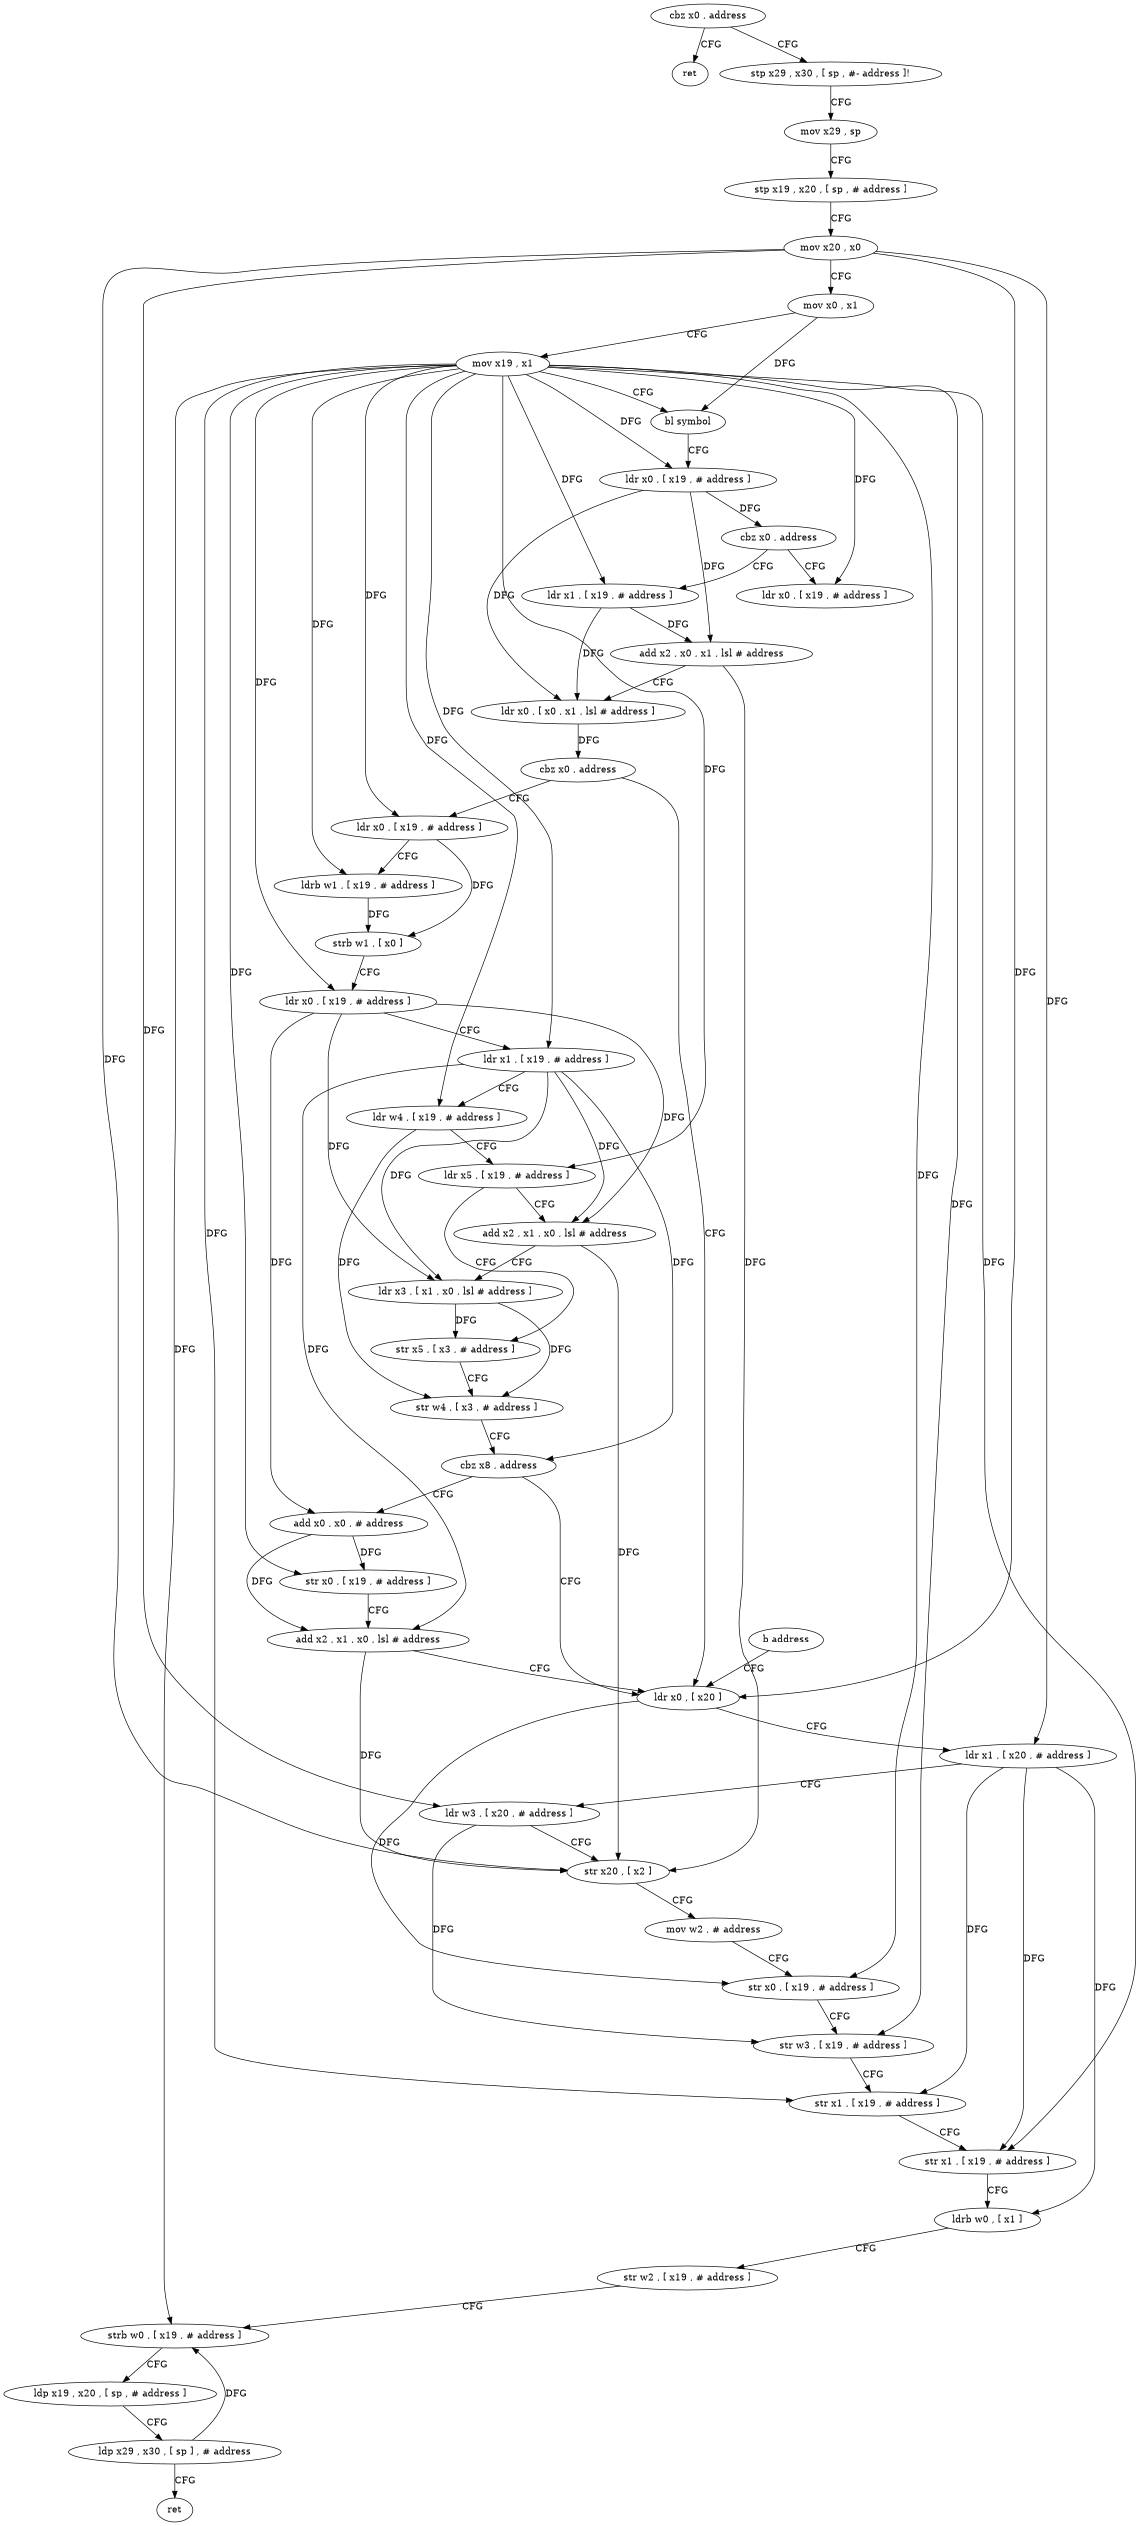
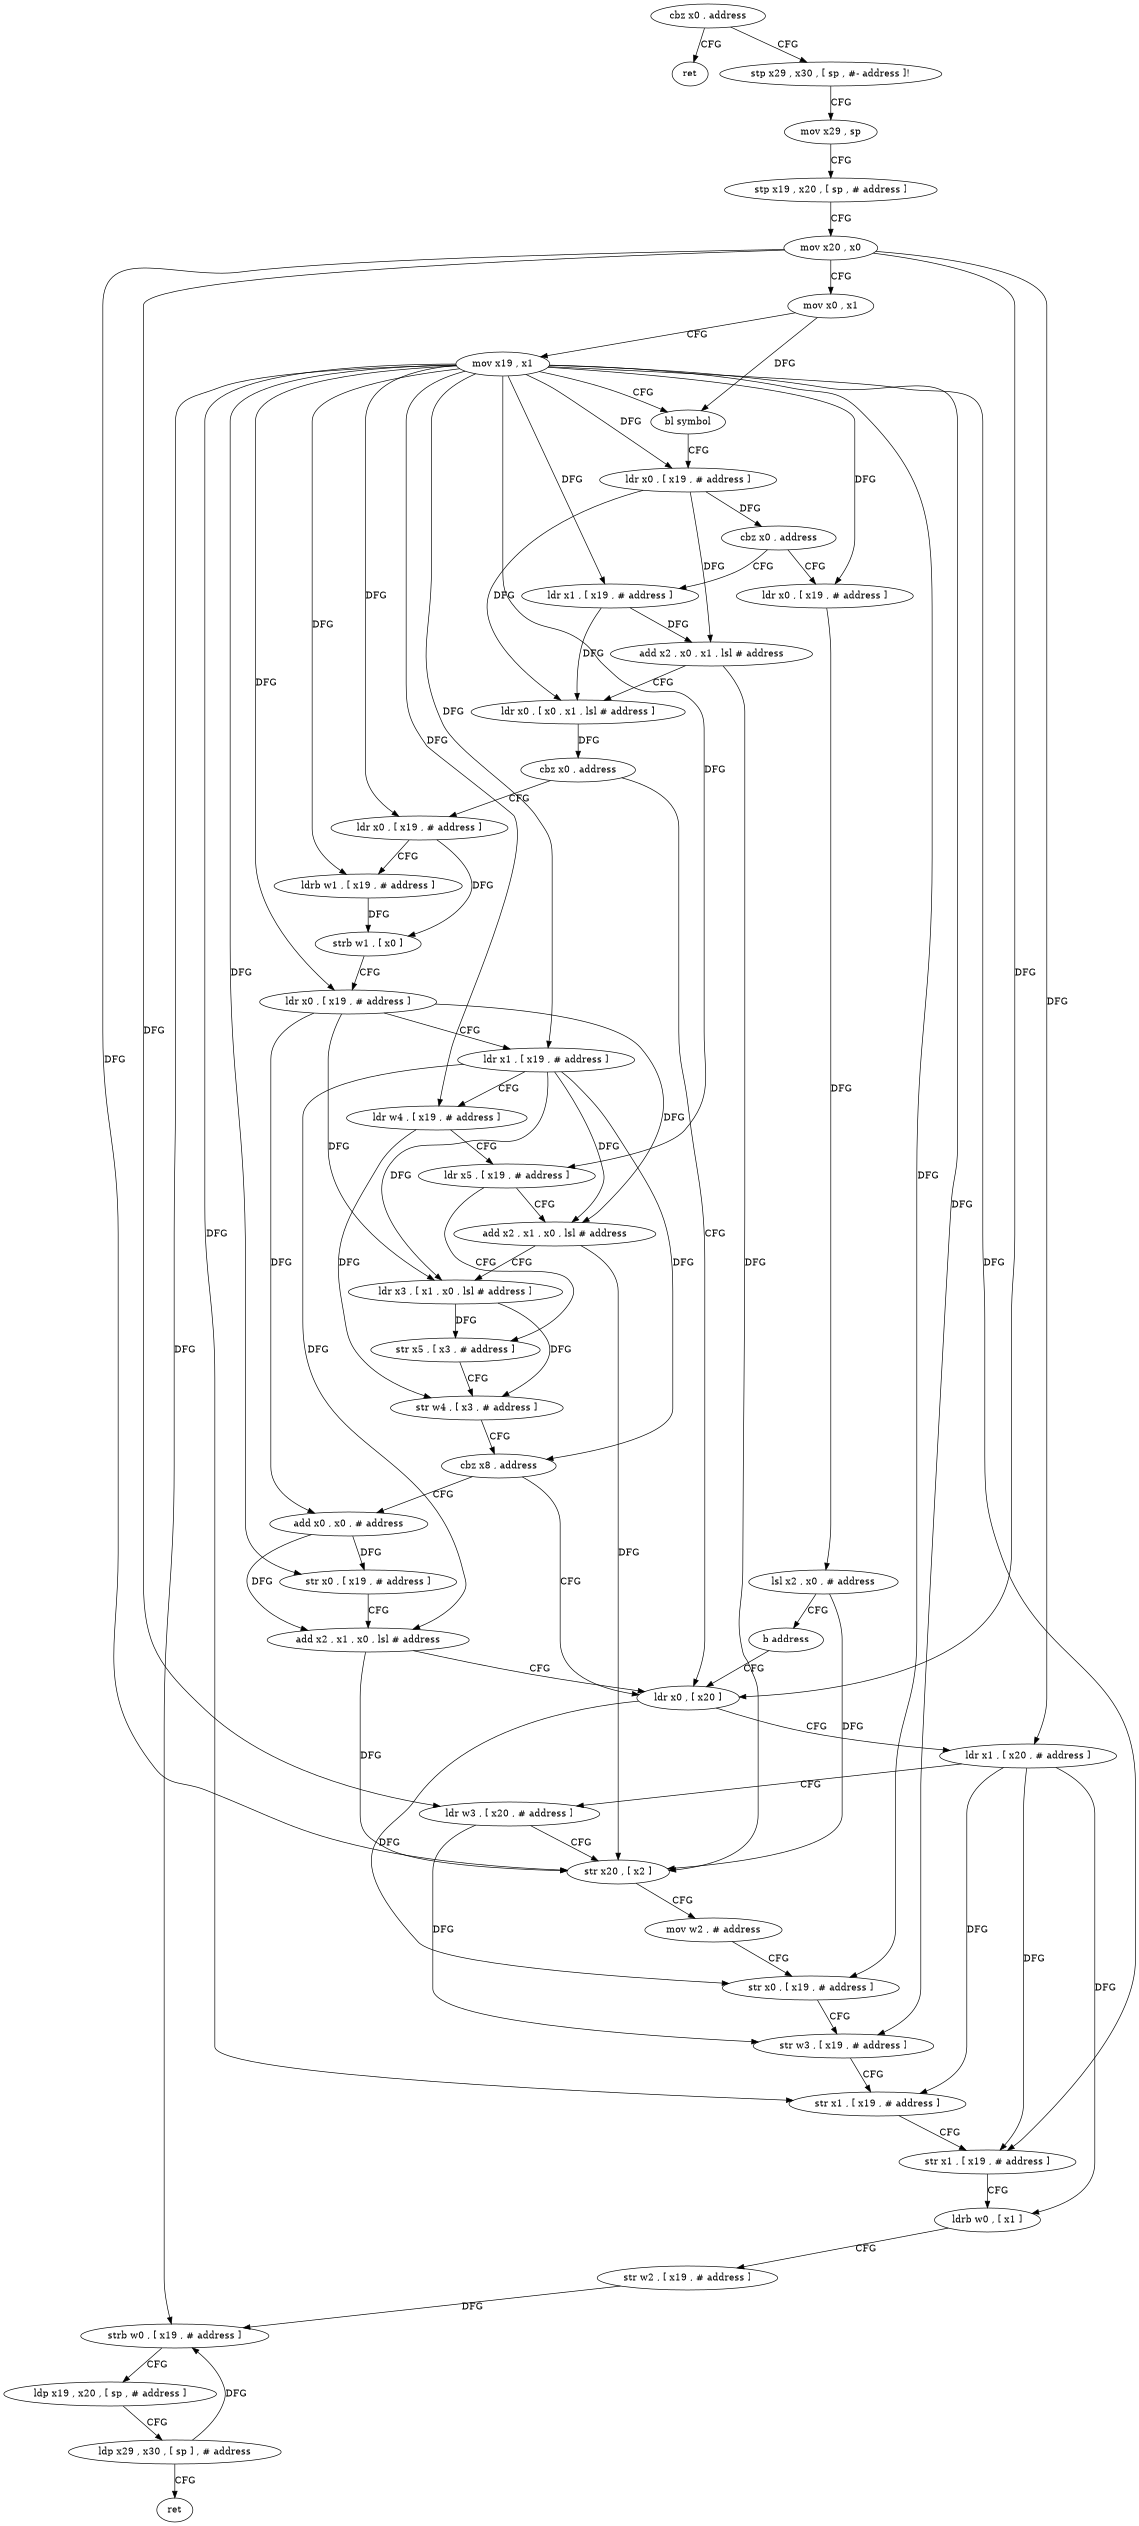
node "lsl x2 , x0 , # address": added
edge "str w2 , [ x19 , # address ]" -> "strb w0 , [ x19 , # address ]": label "CFG" -> "DFG"
